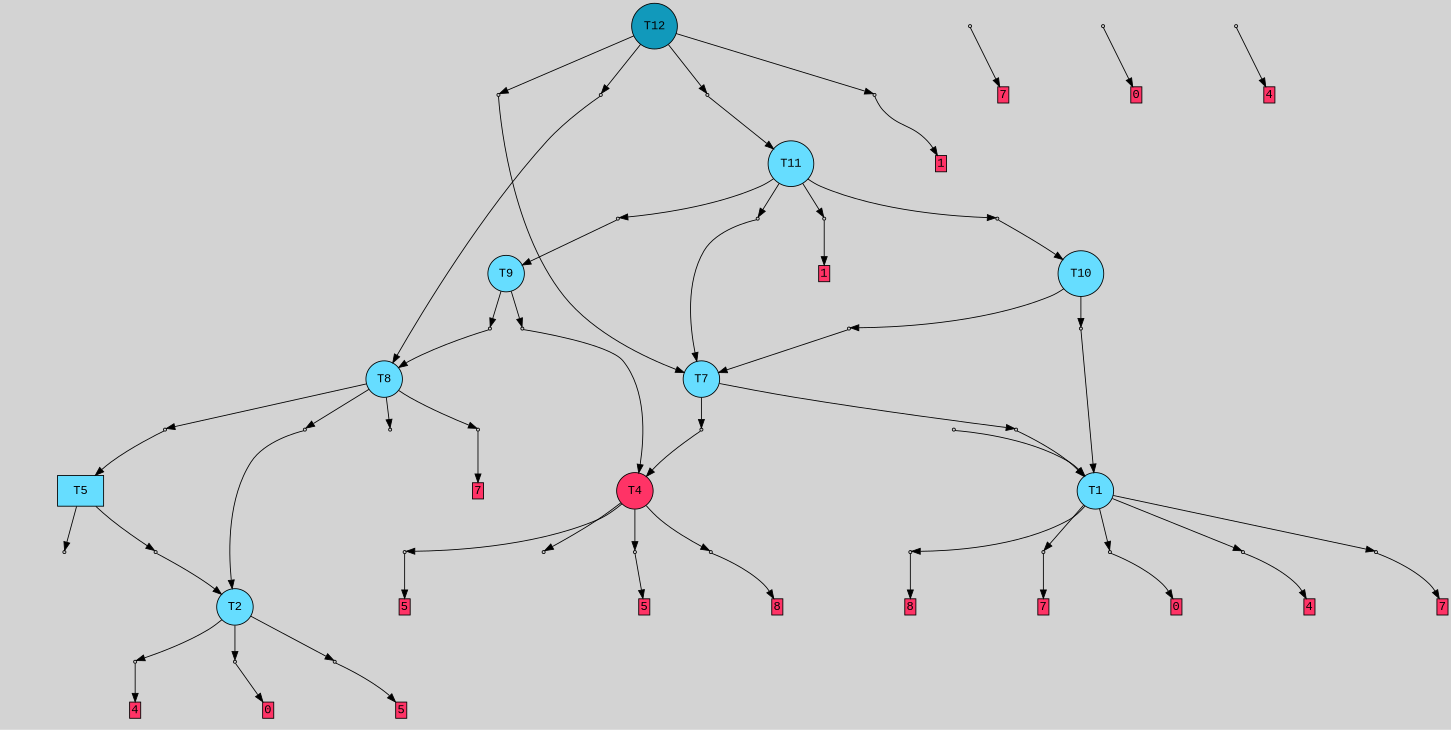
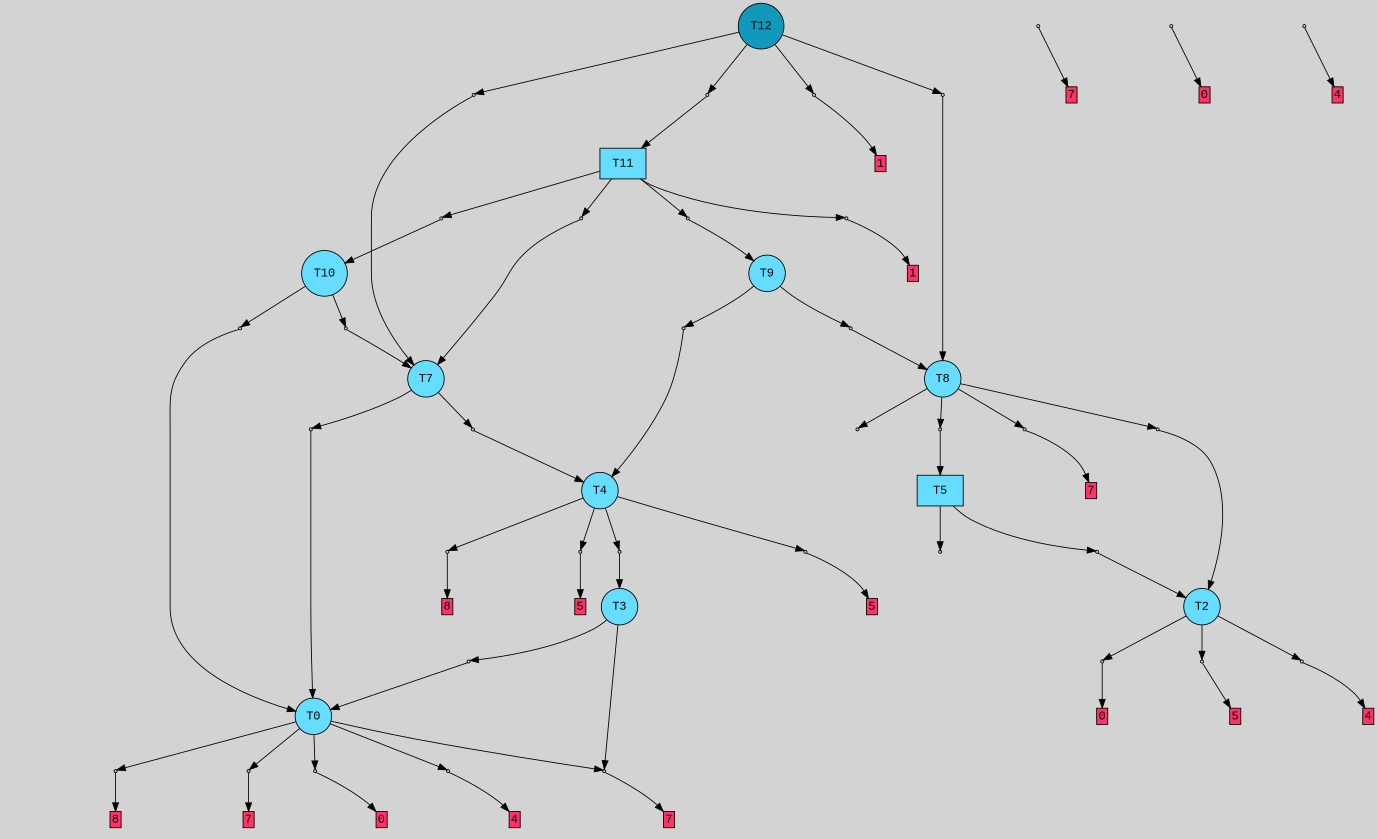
node "T11": shape circle -> box
node "T4": fillcolor #ff3366 -> #66ddff
node "T1": label "T1" -> "T0"
node "T3": added
